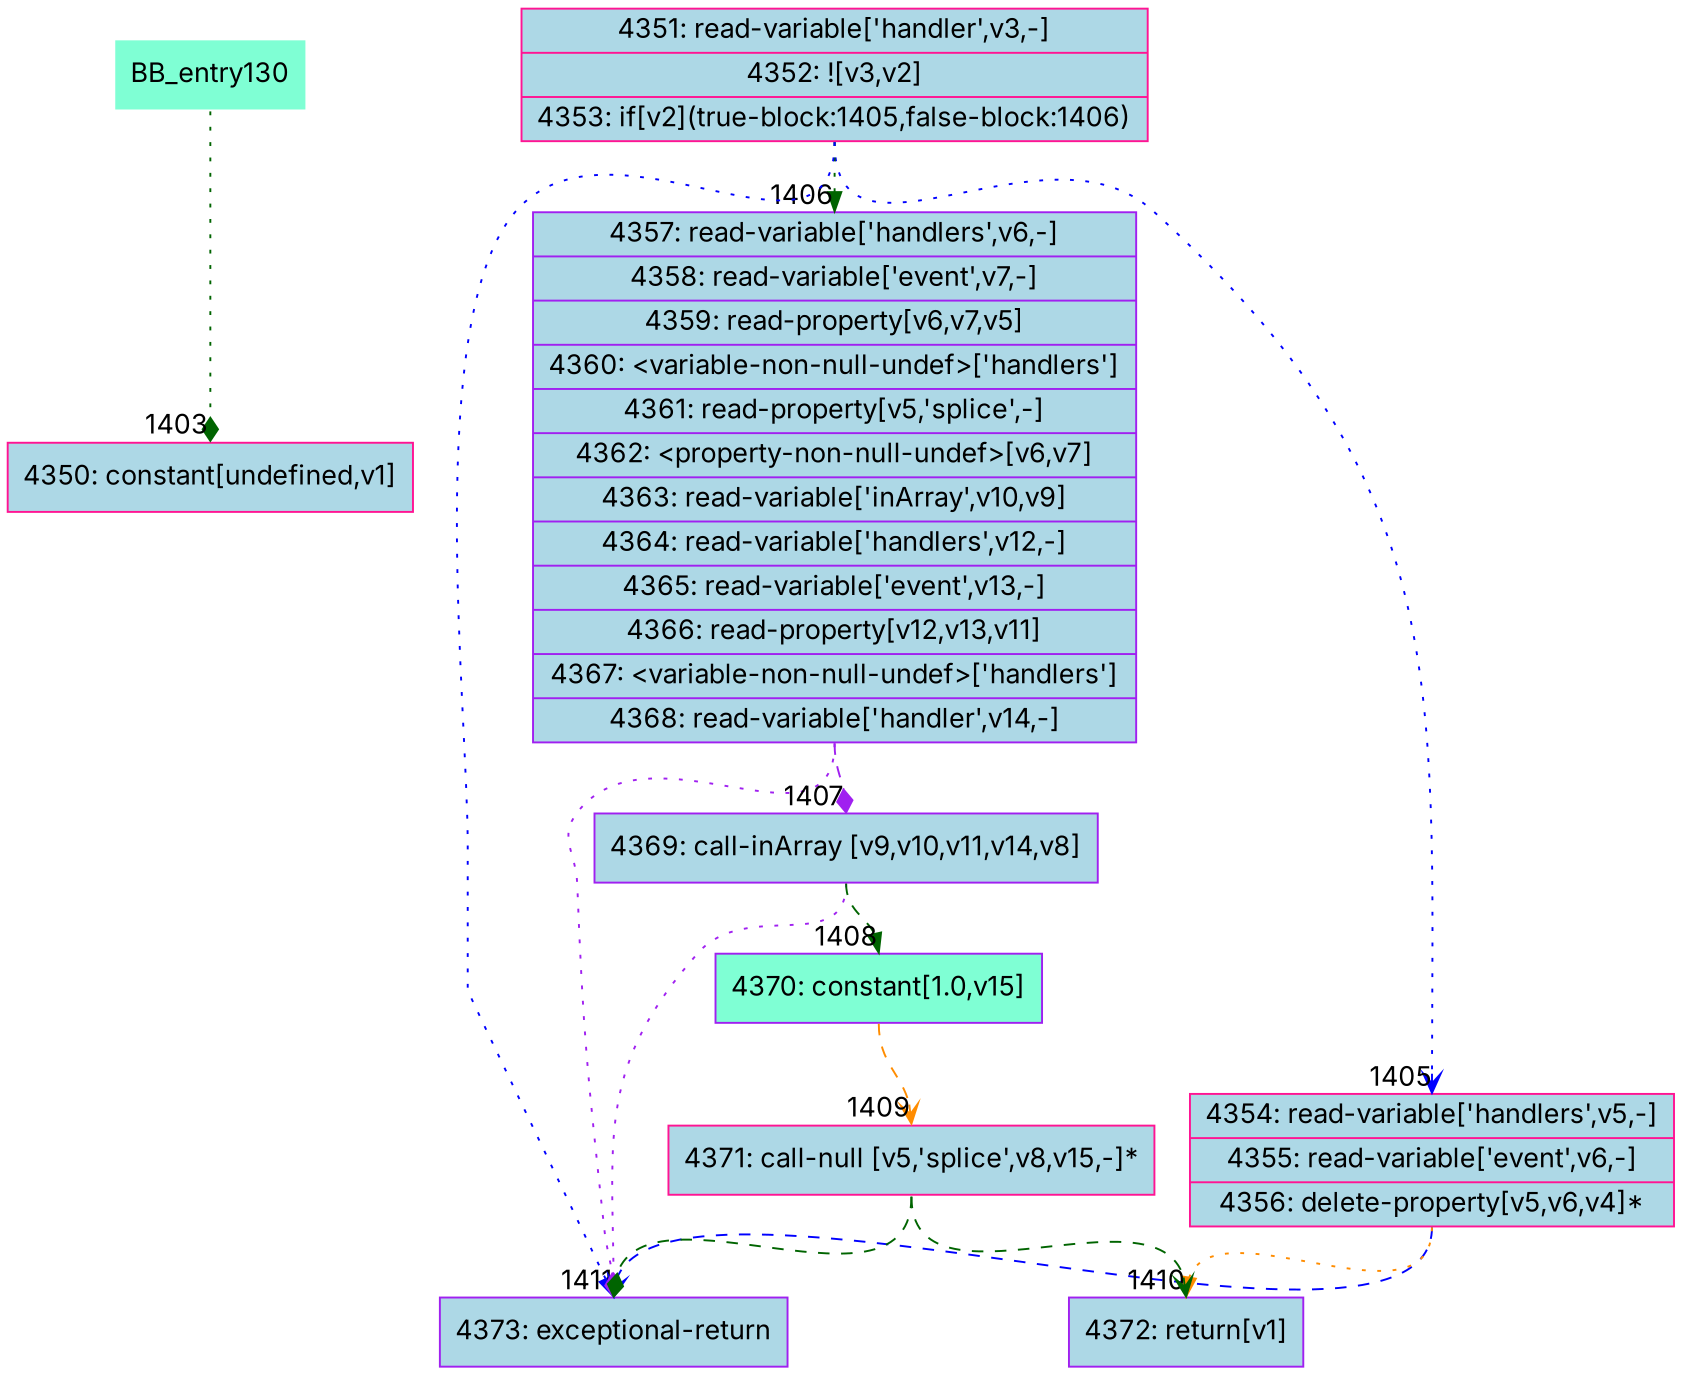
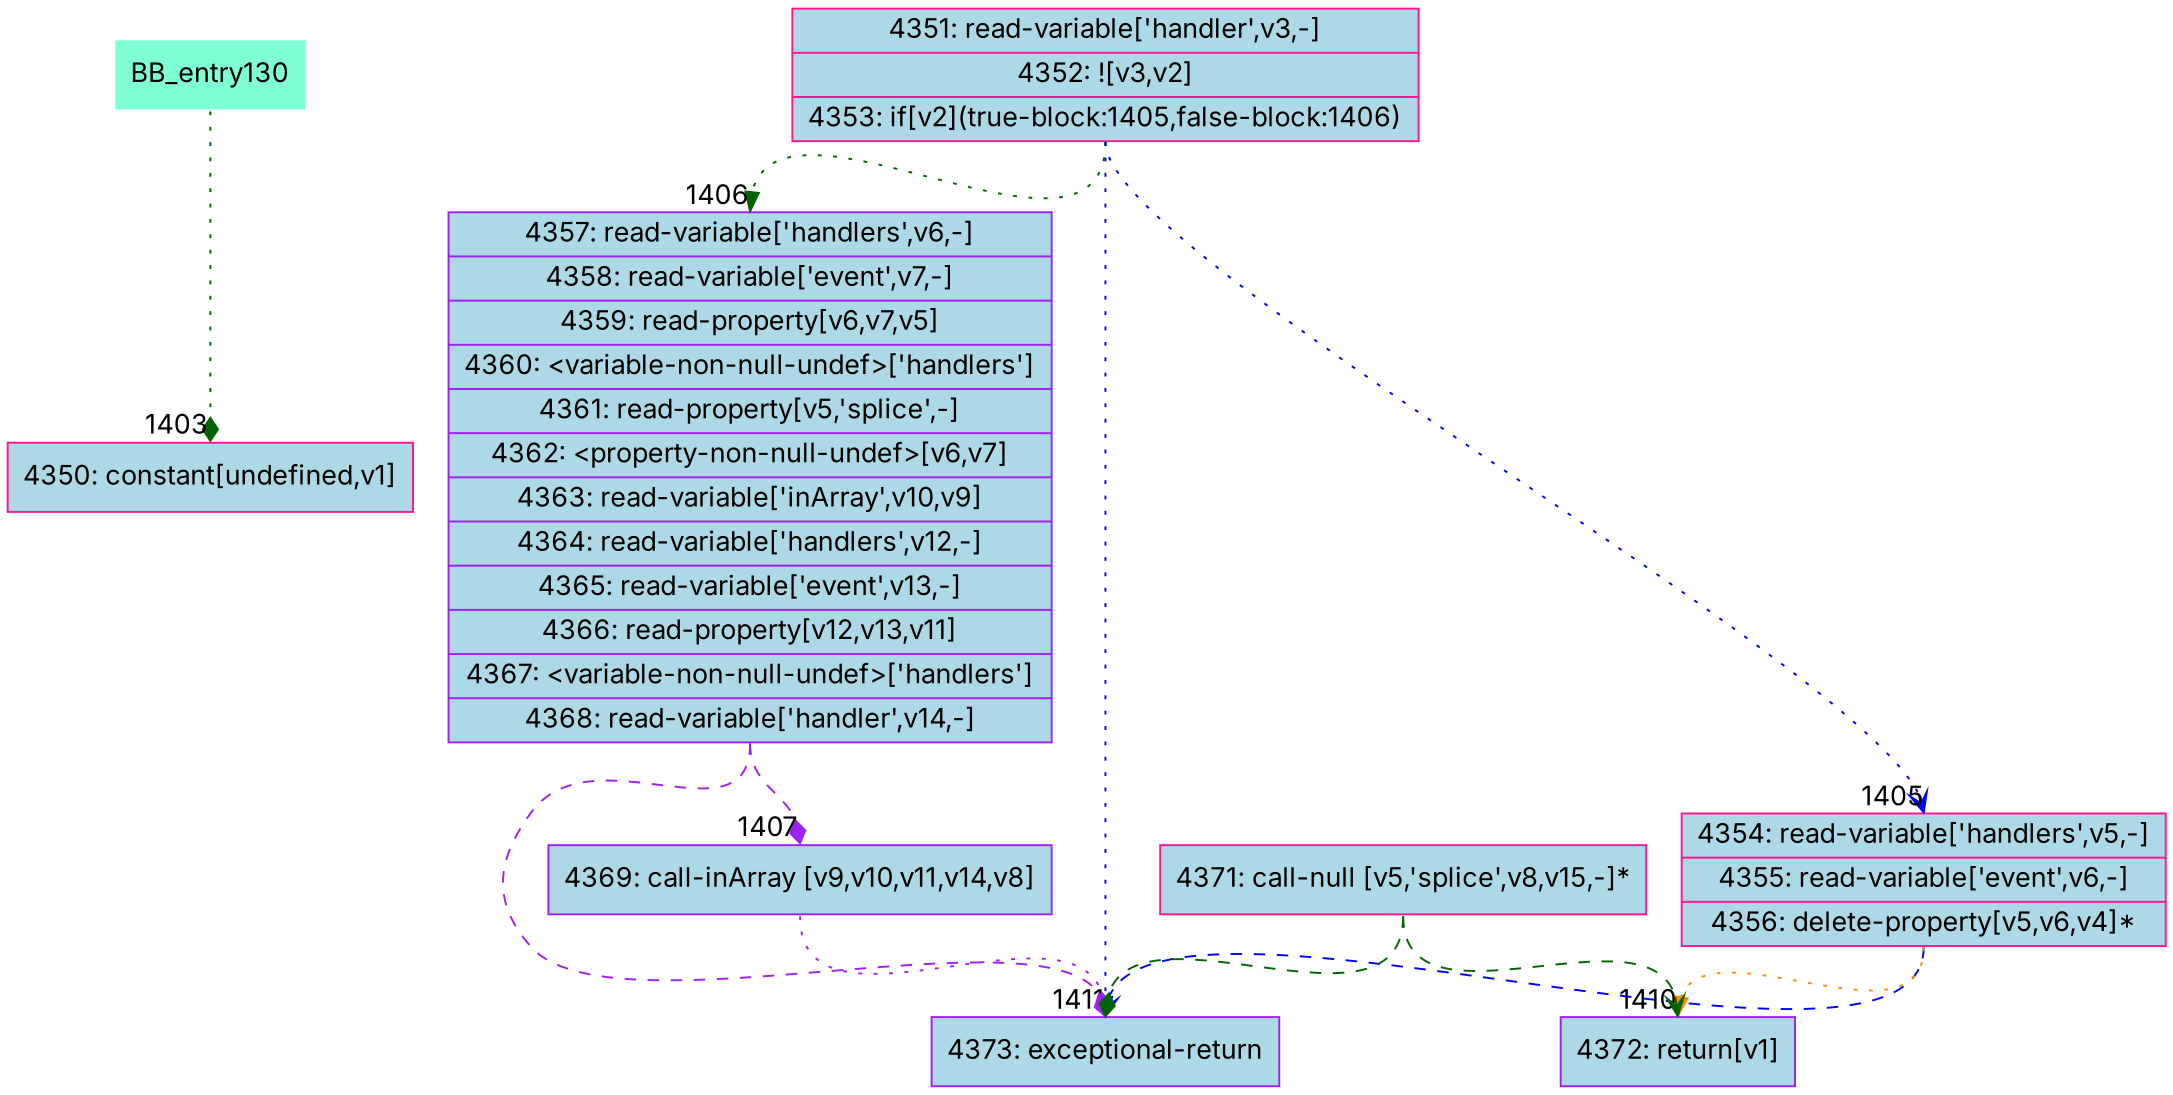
edge "4357: read-variable['handlers',v6,-]" -> "4373: exceptional-return": style dotted -> dashed
node "4370: constant[1.0,v15]": removed
